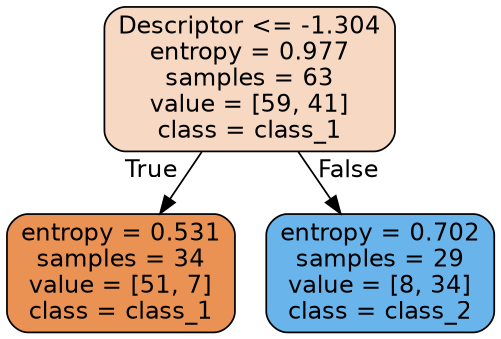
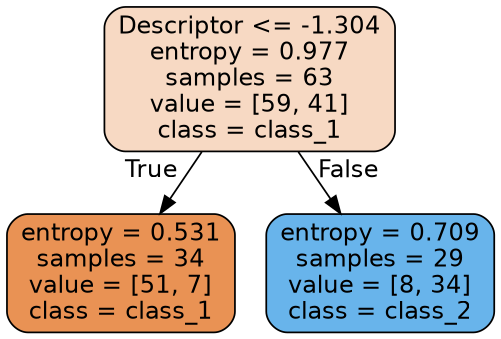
node "entropy = 0.702 samples = 29 value = [8, 34] class = class_2": label "entropy = 0.702 samples = 29 value = [8, 34] class = class_2" -> "entropy = 0.709 samples = 29 value = [8, 34] class = class_2"
